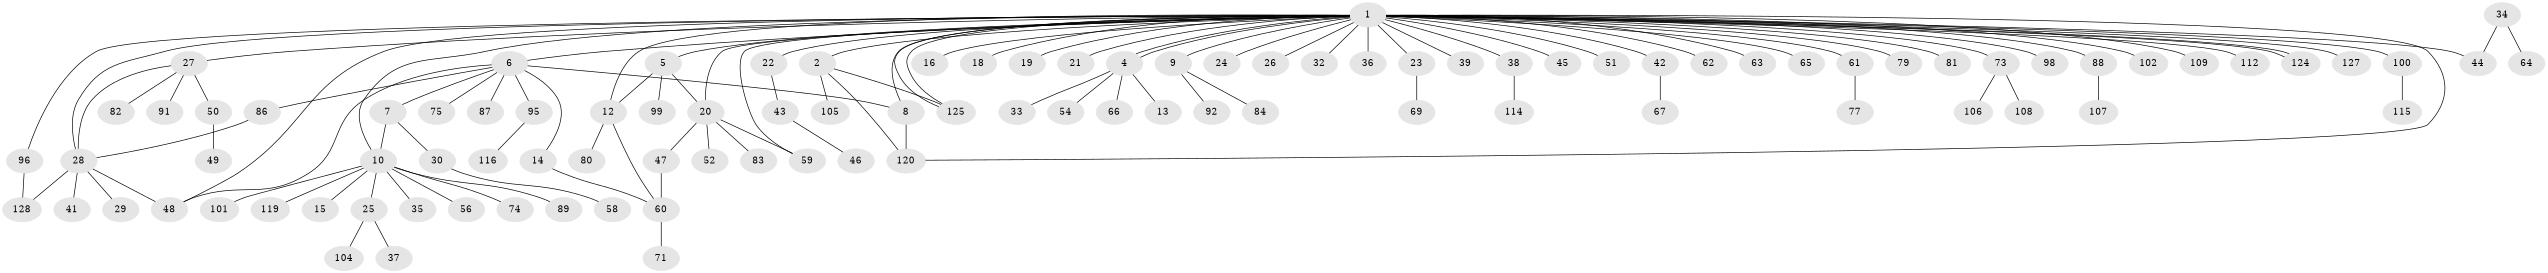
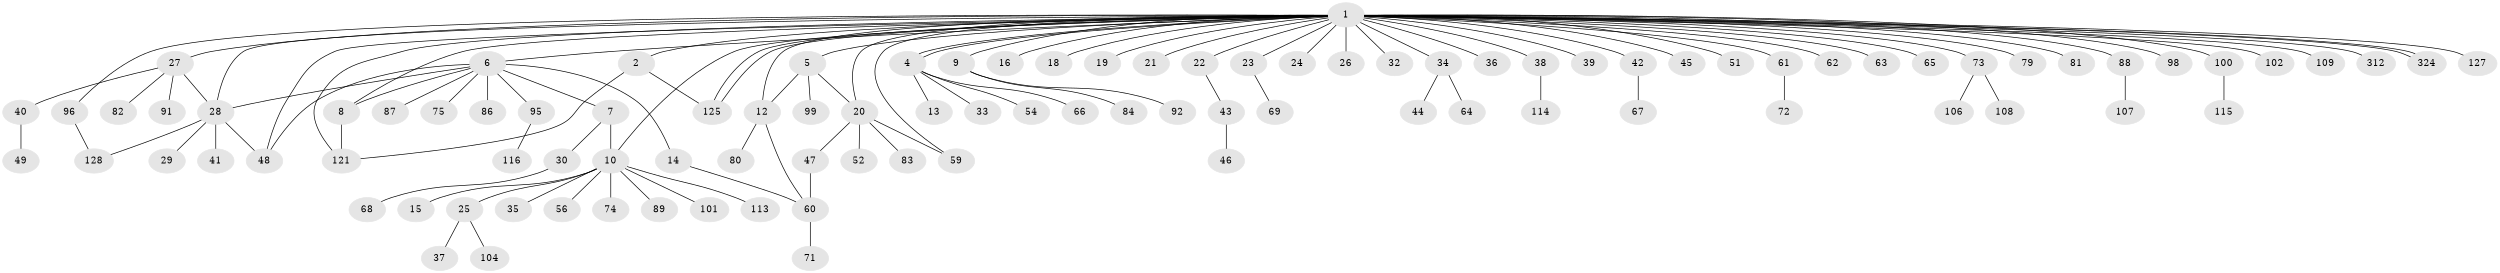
edge "1" -- "44": now "1" -- "34"
node "112": label "112" -> "312"
node "124": label "124" -> "324"
node "50": label "50" -> "40"
node "105": removed
node "77": label "77" -> "72"
edge "86" -- "28": now "6" -- "28"
node "120": label "120" -> "121"
node "119": label "119" -> "113"
node "58": label "58" -> "68"
